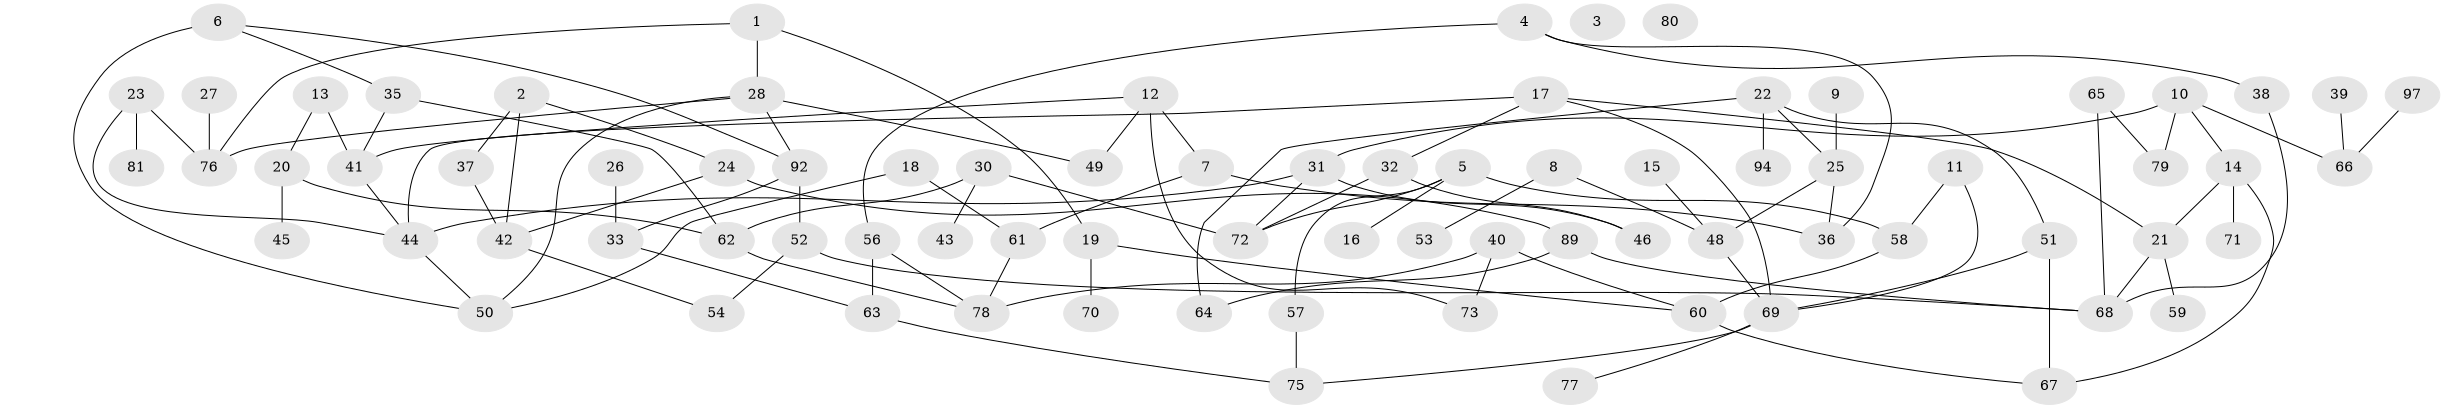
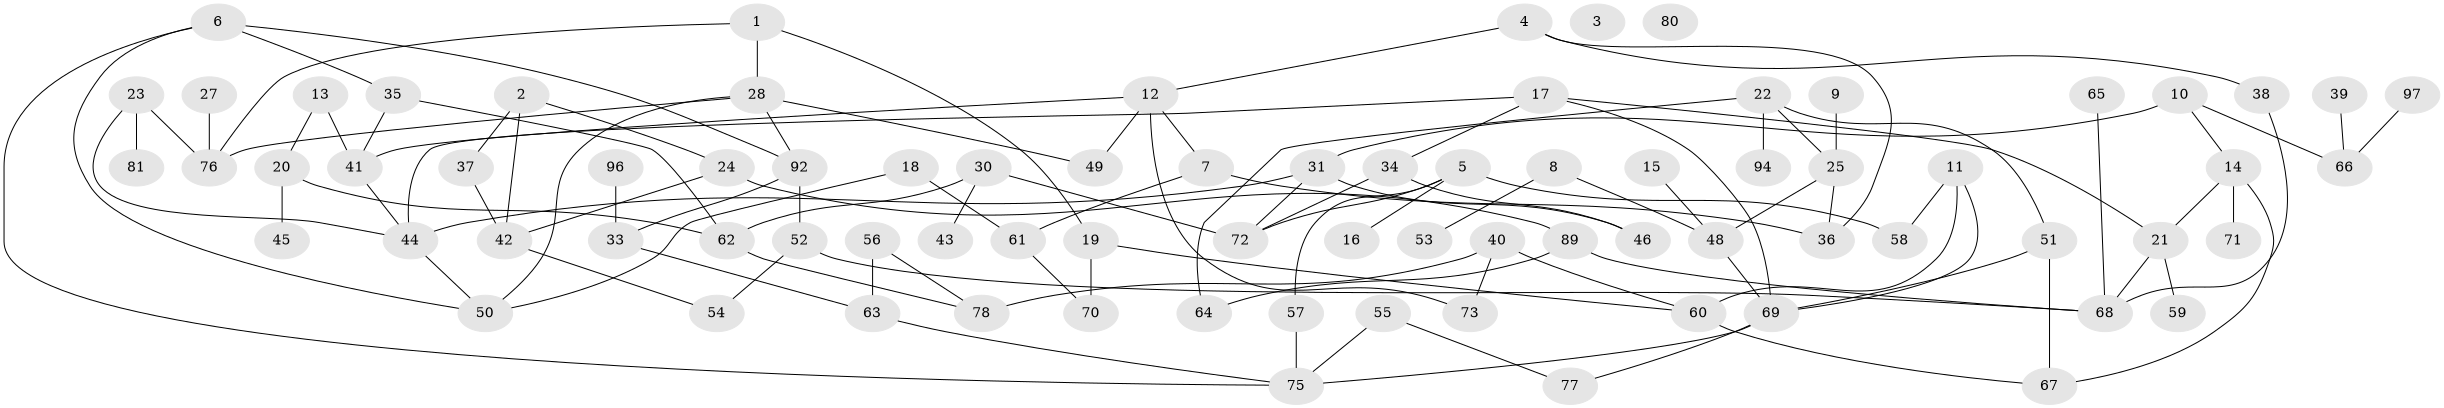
edge "4" -- "56": now "4" -- "12"
node "26": label "26" -> "96"
node "32": label "32" -> "34"
node "79": removed
edge "61" -- "78": now "61" -- "70"
edge "58" -- "60": now "11" -- "60"
node "55": added
edge "6" -- "75": added
